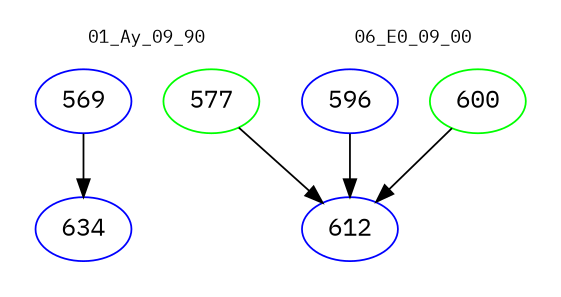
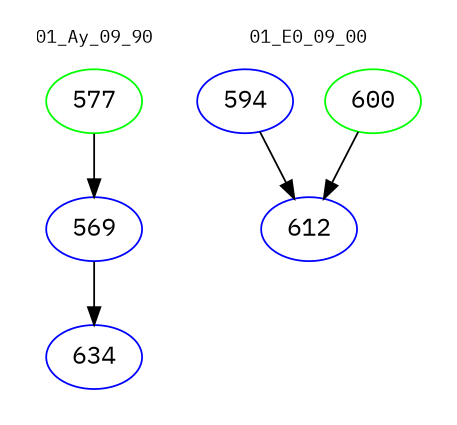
cluster "06_E0_09_00": label "06_E0_09_00" -> "01_E0_09_00"
node "596": label "596" -> "594"
edge "577" -> "612": now "577" -> "569"
